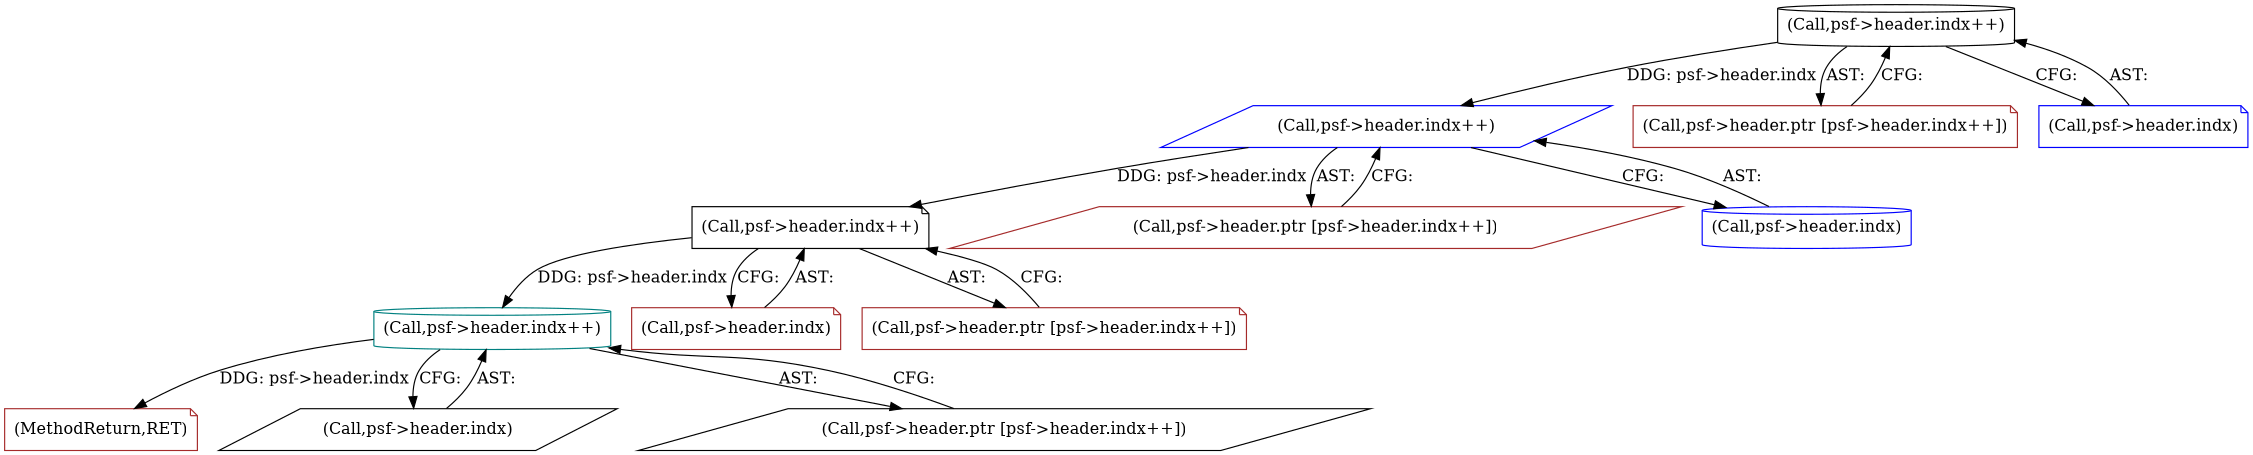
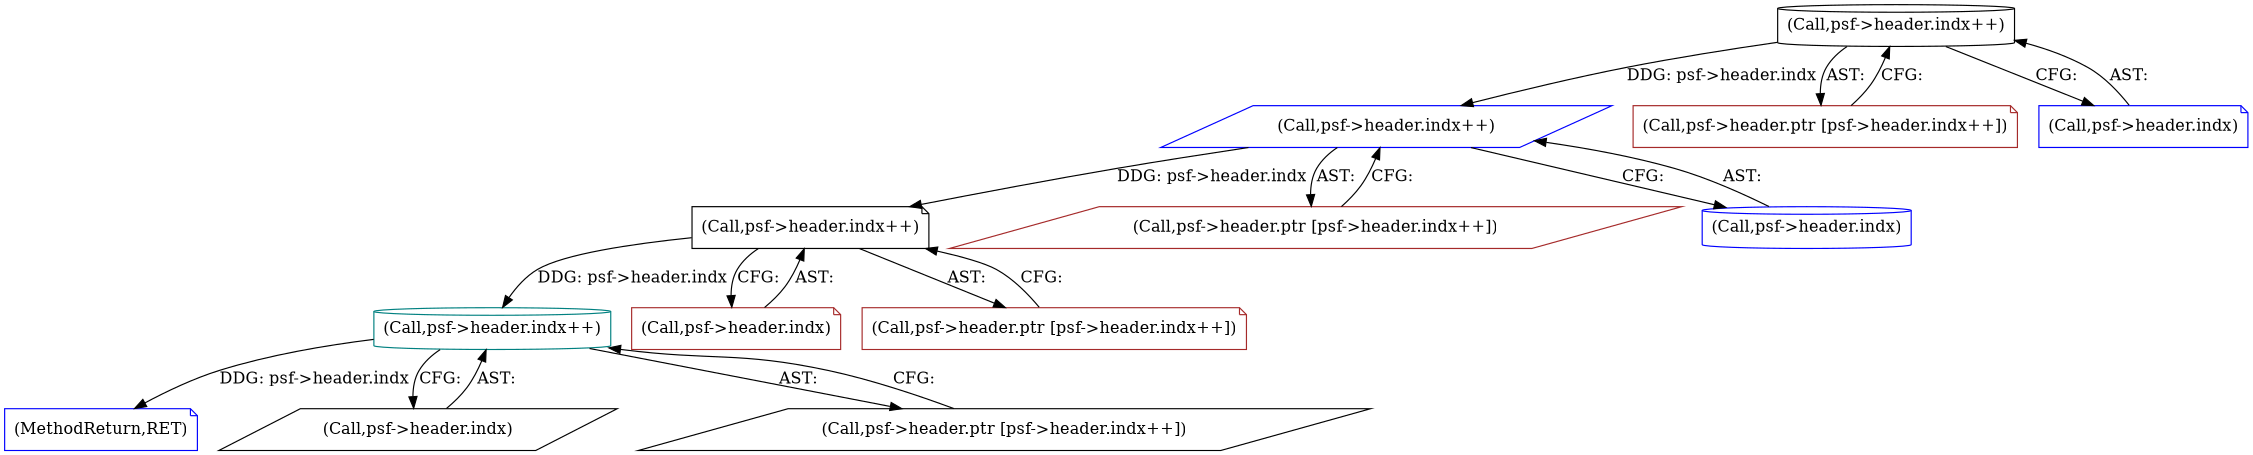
node "(MethodReturn,RET)": color brown -> blue
